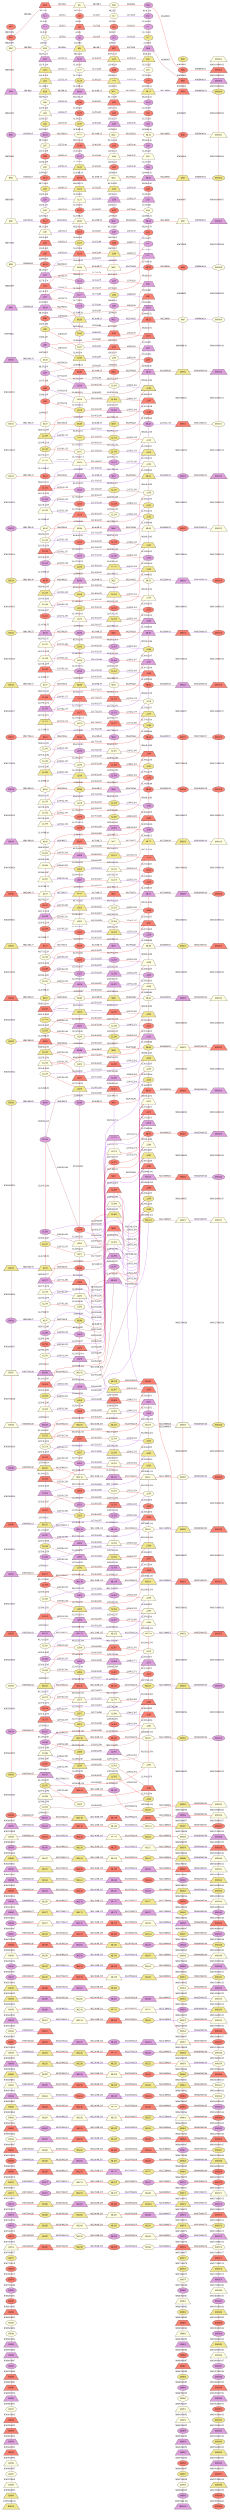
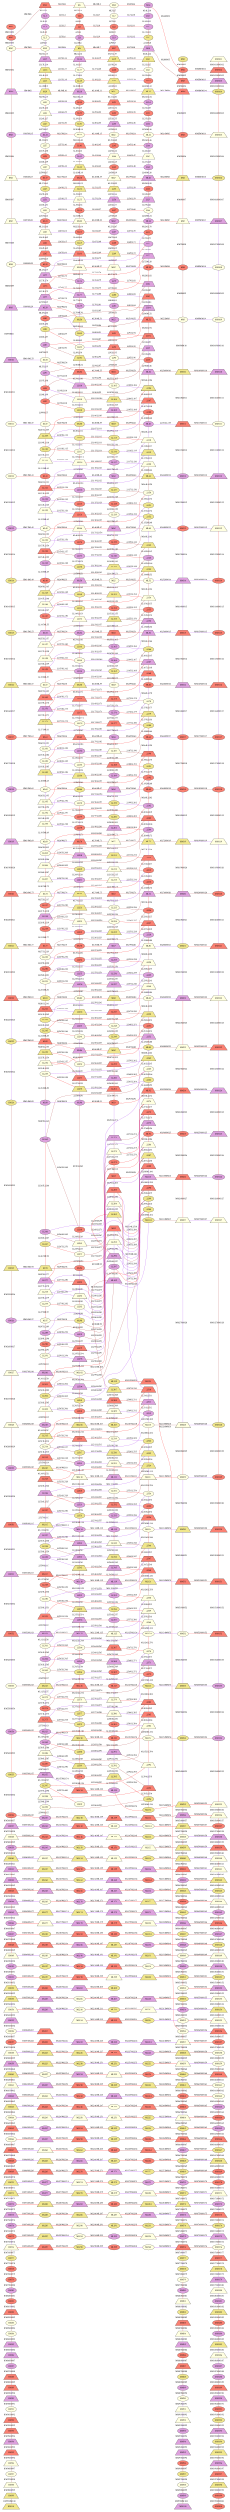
node "ML213": removed
